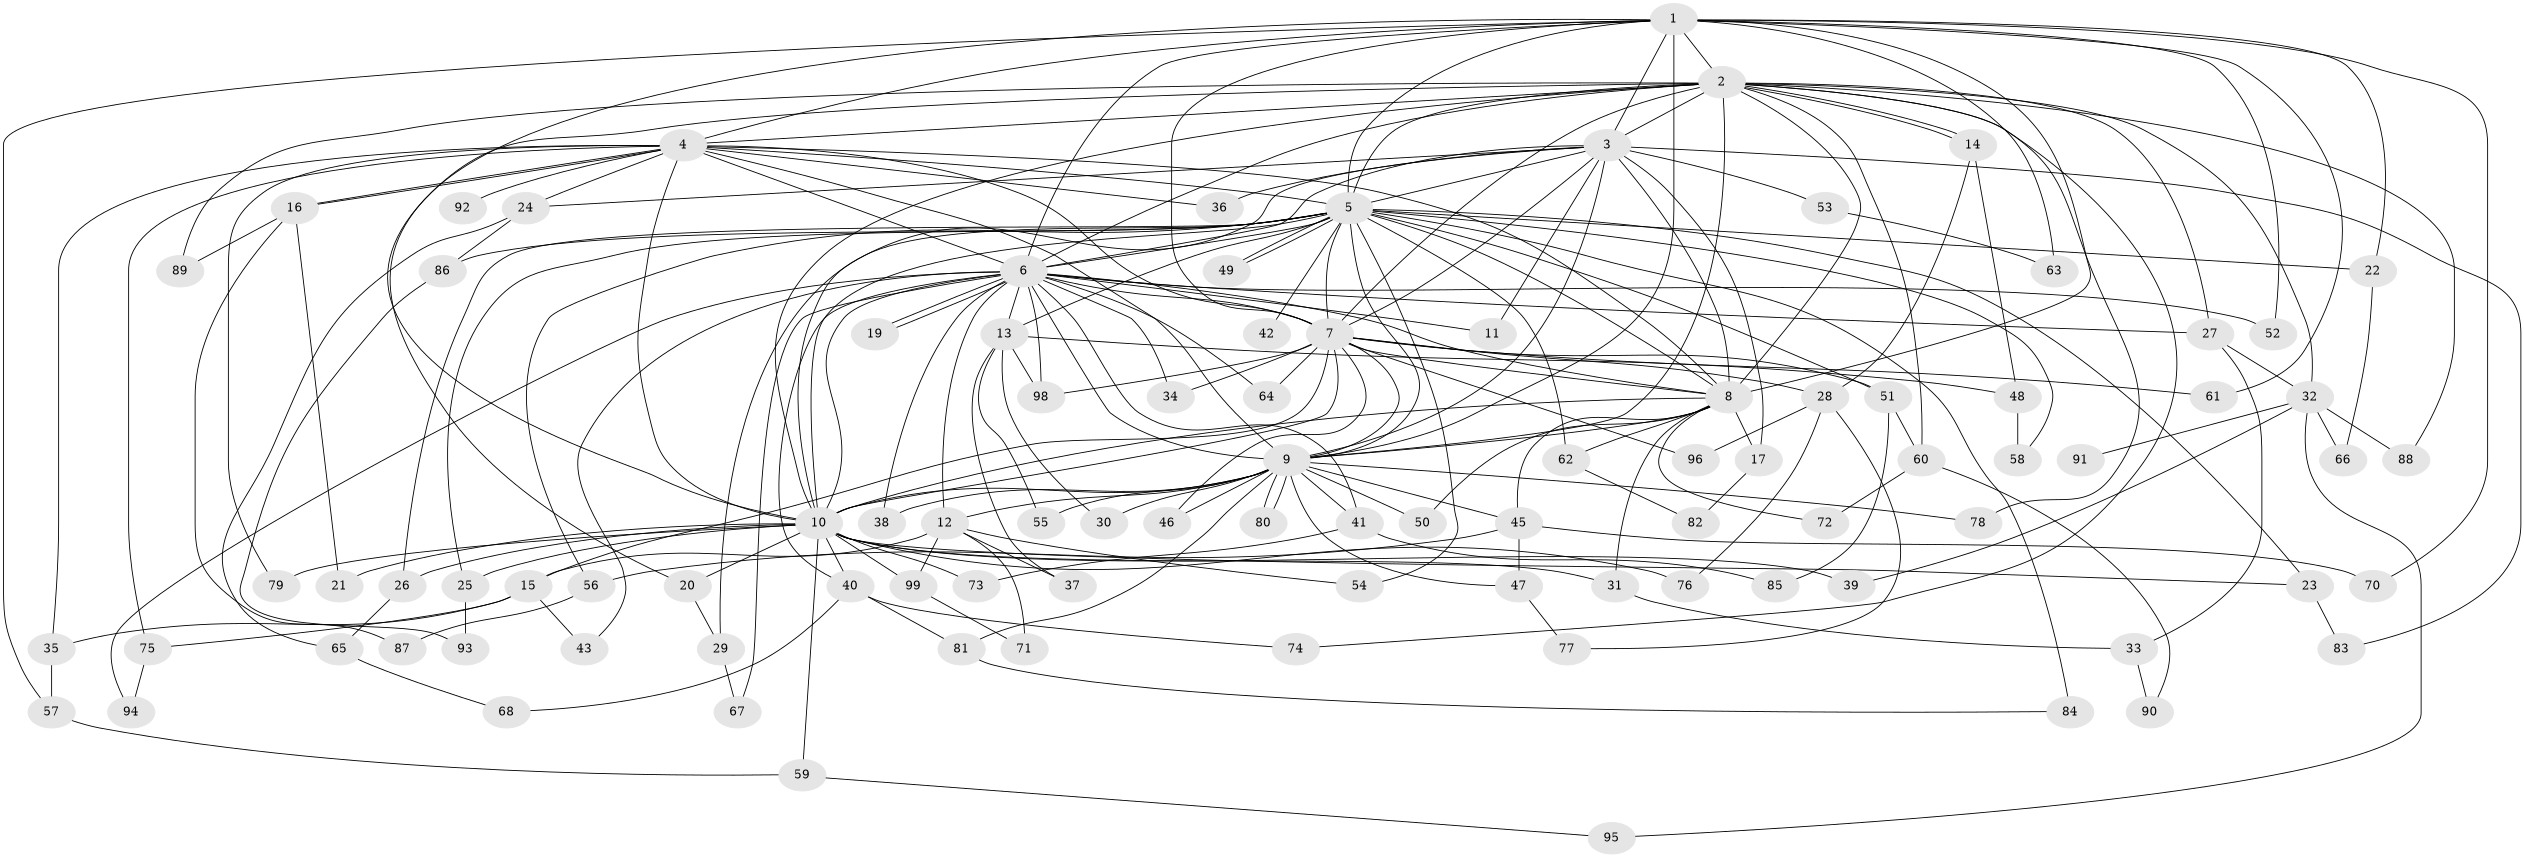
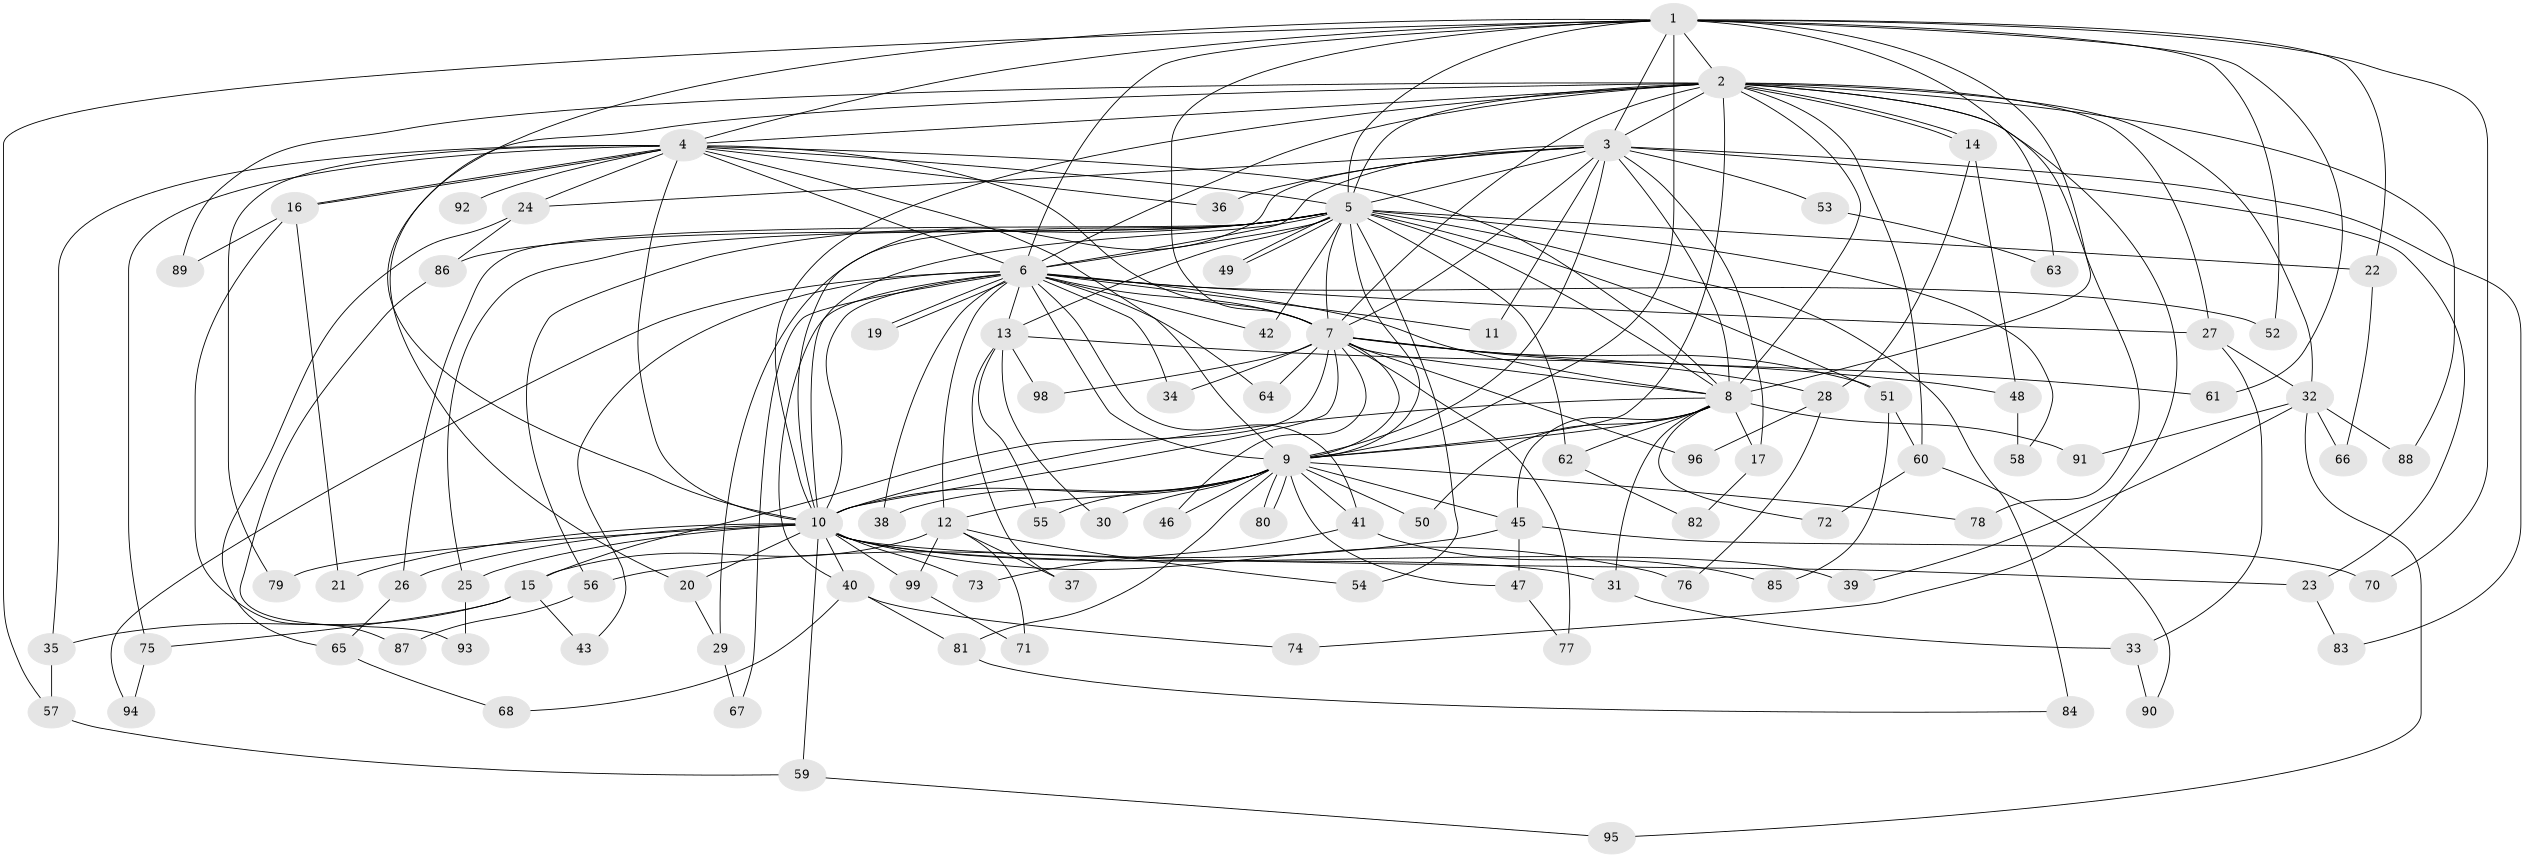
edge "5" -- "23": now "3" -- "23"
edge "6" -- "98": now "6" -- "42"
edge "8" -- "91": added
edge "28" -- "77": now "7" -- "77"
